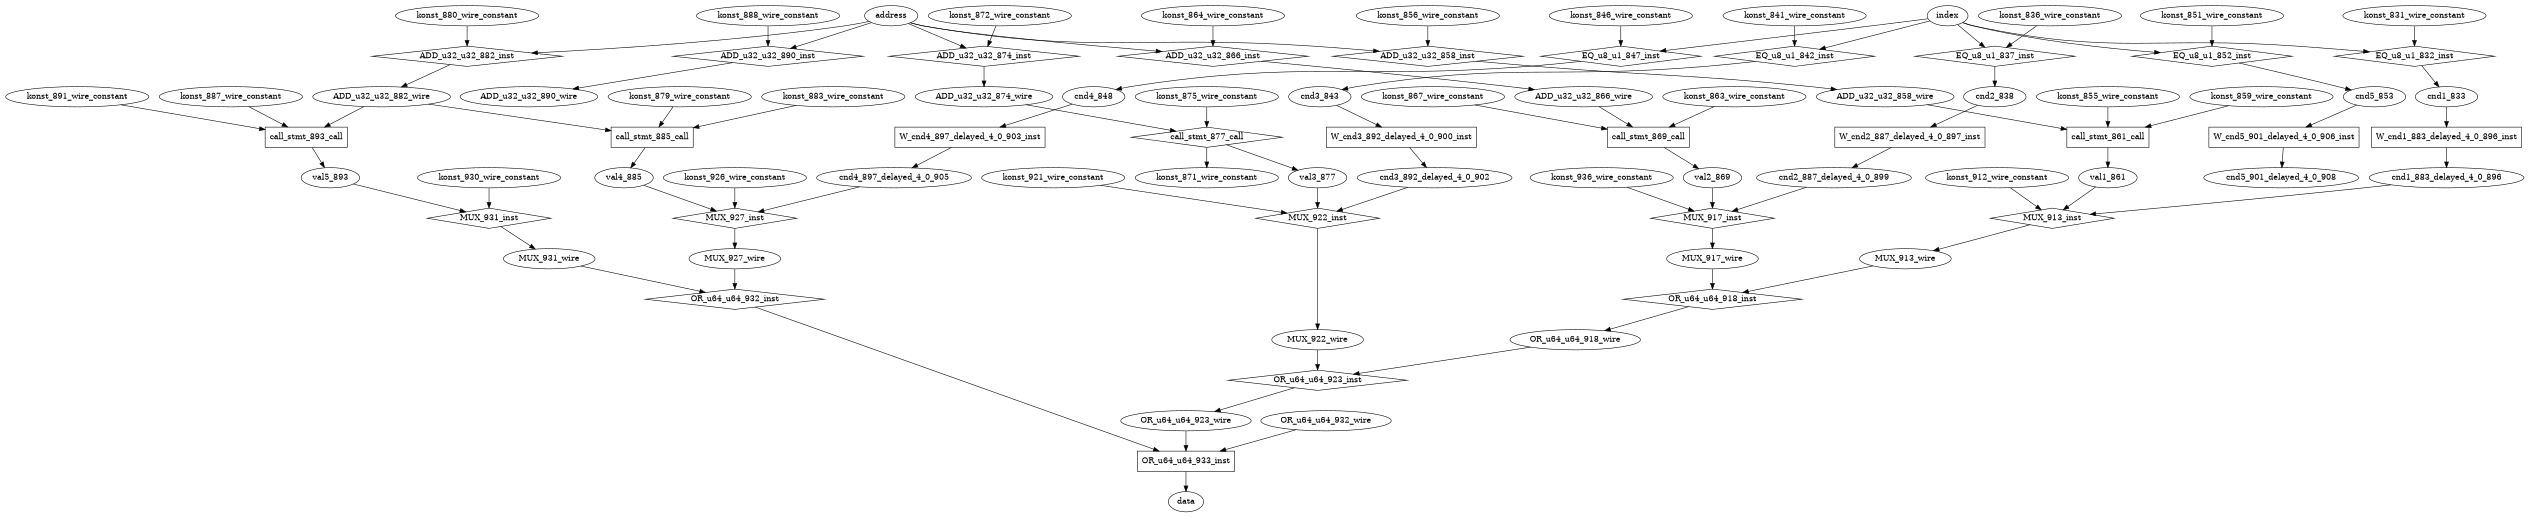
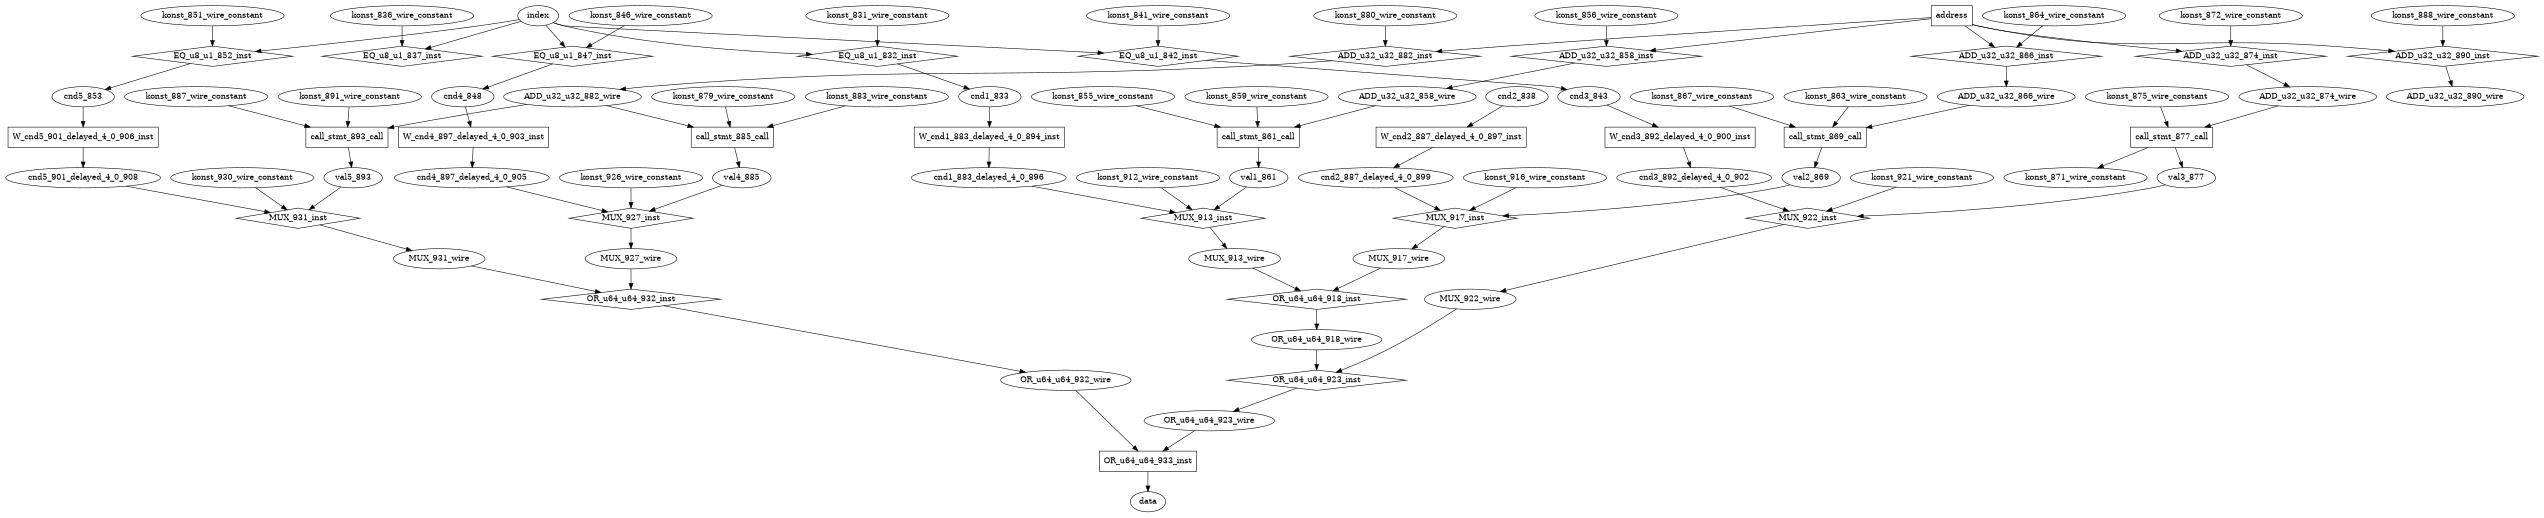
node "address": shape ellipse -> box
edge "EQ_u8_u1_837_inst" -> "cnd2_838": removed
node "call_stmt_877_call": shape diamond -> box
node "W_cnd1_883_delayed_4_0_896_inst": label "W_cnd1_883_delayed_4_0_896_inst" -> "W_cnd1_883_delayed_4_0_894_inst"
node "konst_936_wire_constant": label "konst_936_wire_constant" -> "konst_916_wire_constant"
edge "cnd5_901_delayed_4_0_908" -> "MUX_931_inst": added
edge "OR_u64_u64_932_inst" -> "OR_u64_u64_933_inst": now "OR_u64_u64_932_inst" -> "OR_u64_u64_932_wire"
